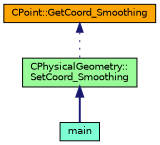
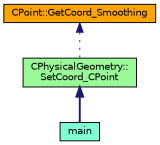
node "CPhysicalGeometry:: SetCoord_Smoothing": label "CPhysicalGeometry:: SetCoord_Smoothing" -> "CPhysicalGeometry:: SetCoord_CPoint"
